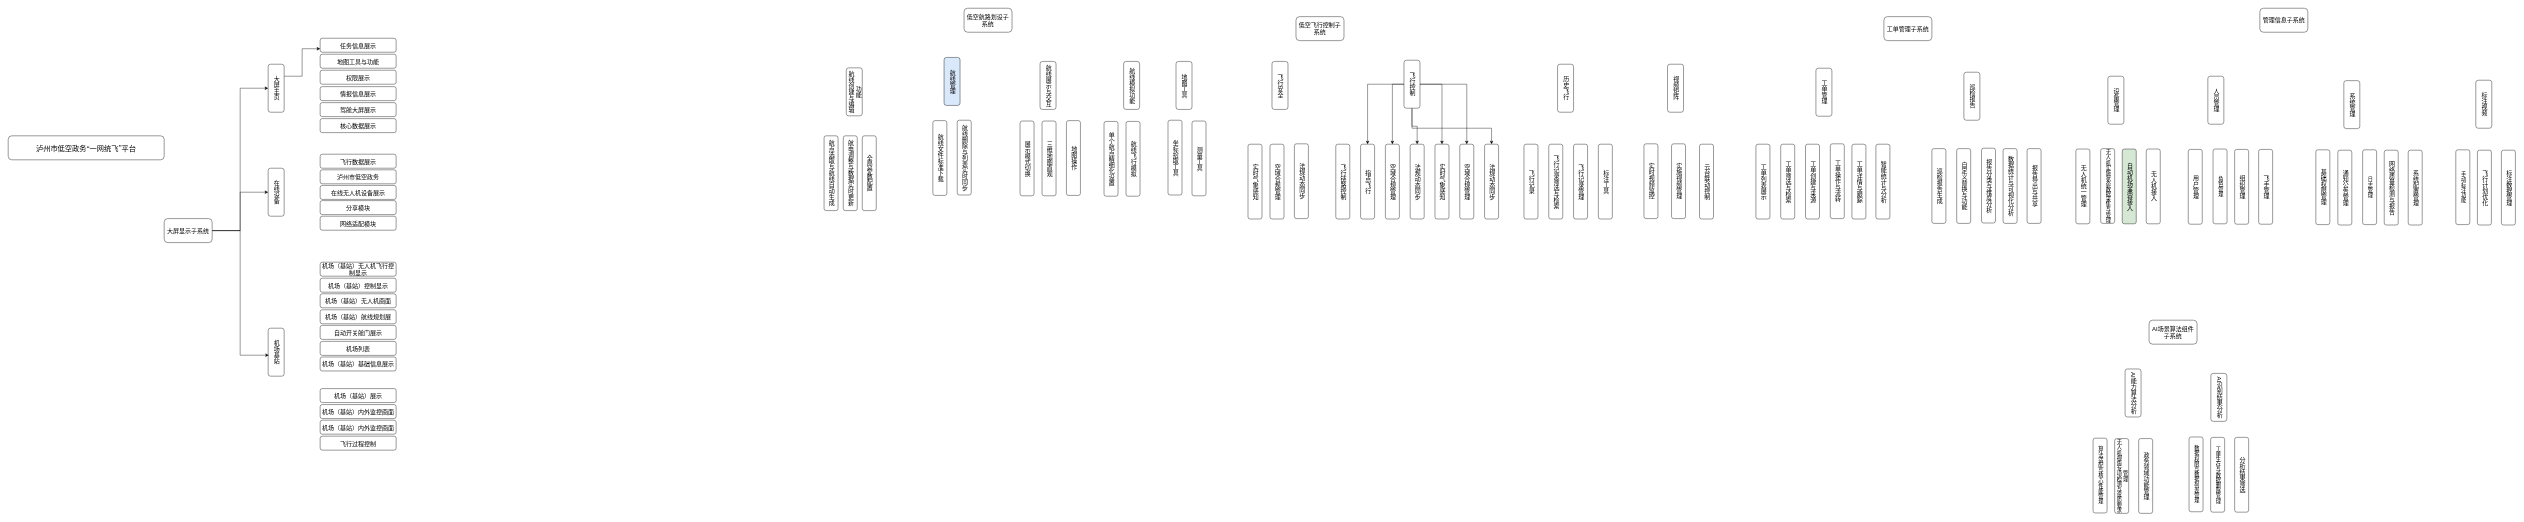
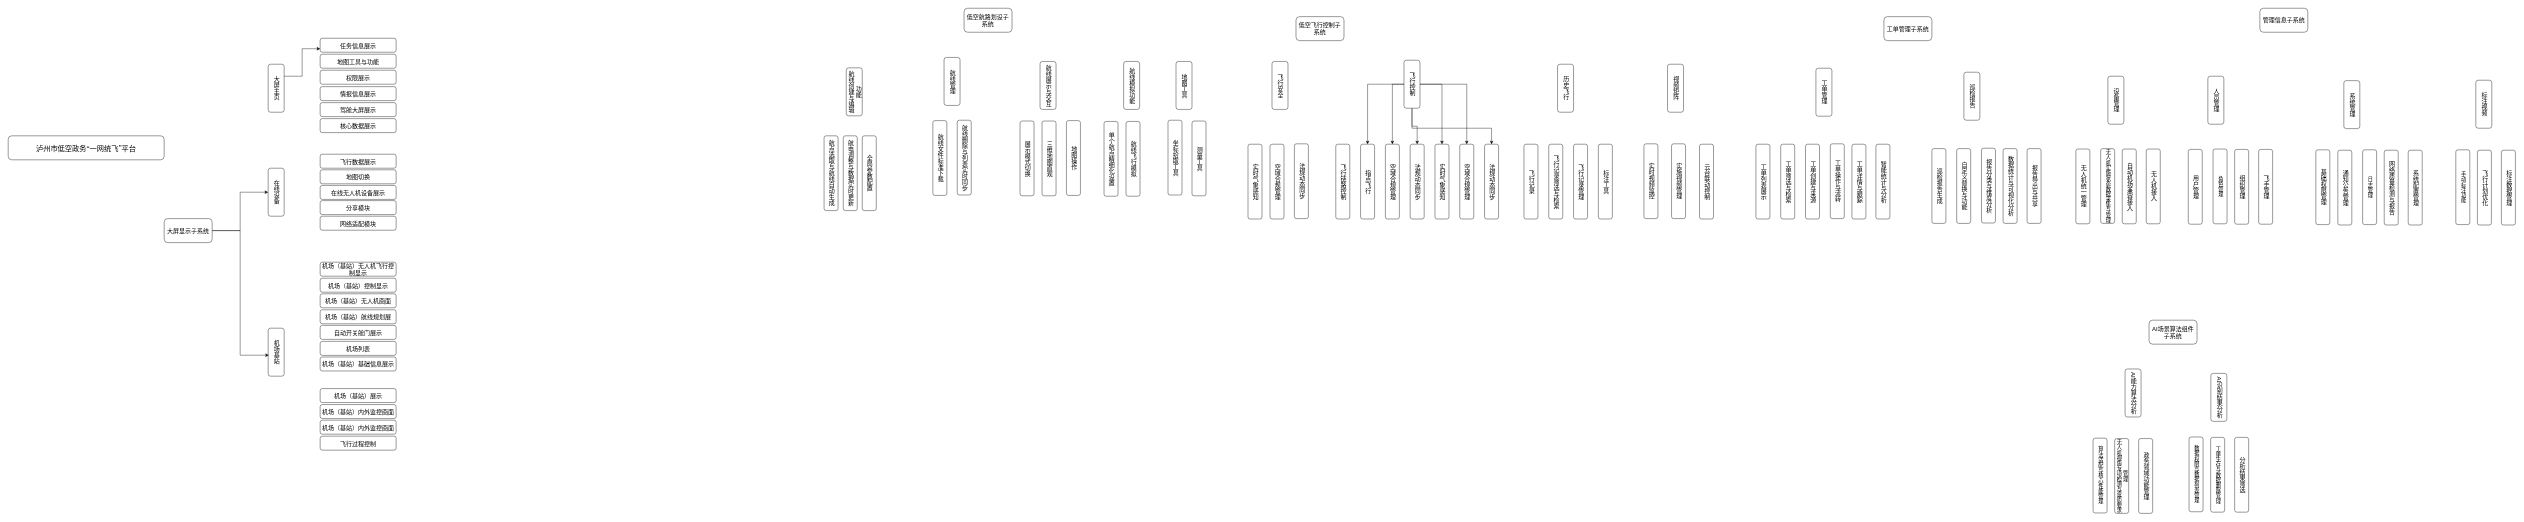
node "航线管理": fillcolor #dae8fc -> #ffffff
edge "大屏显示子系统" -> "大屏主页": removed
node "泸州市低空政务": label "泸州市低空政务" -> "地图切换"
node "自动机场兼容接入": fillcolor #d5e8d4 -> #ffffff
